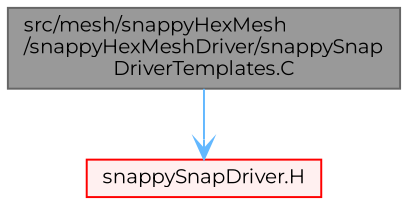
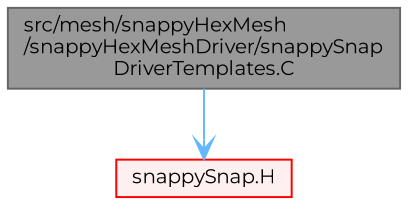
node "snappySnapDriver.H": label "snappySnapDriver.H" -> "snappySnap.H"
